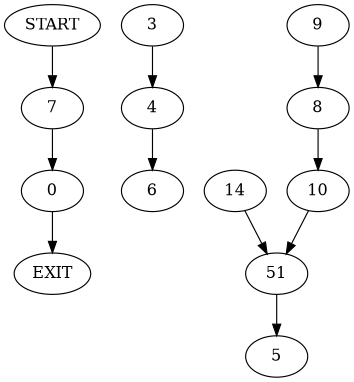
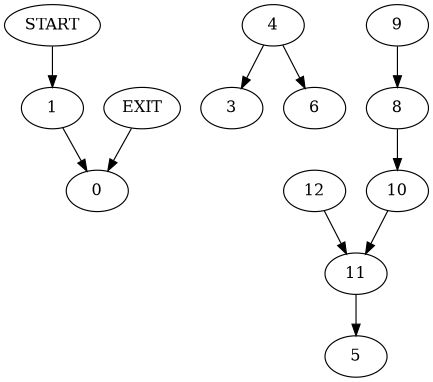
edge "3" -> "4": reversed
node "7": label "7" -> "1"
node "14": label "14" -> "12"
edge "0" -> "EXIT": reversed
node "51": label "51" -> "11"
